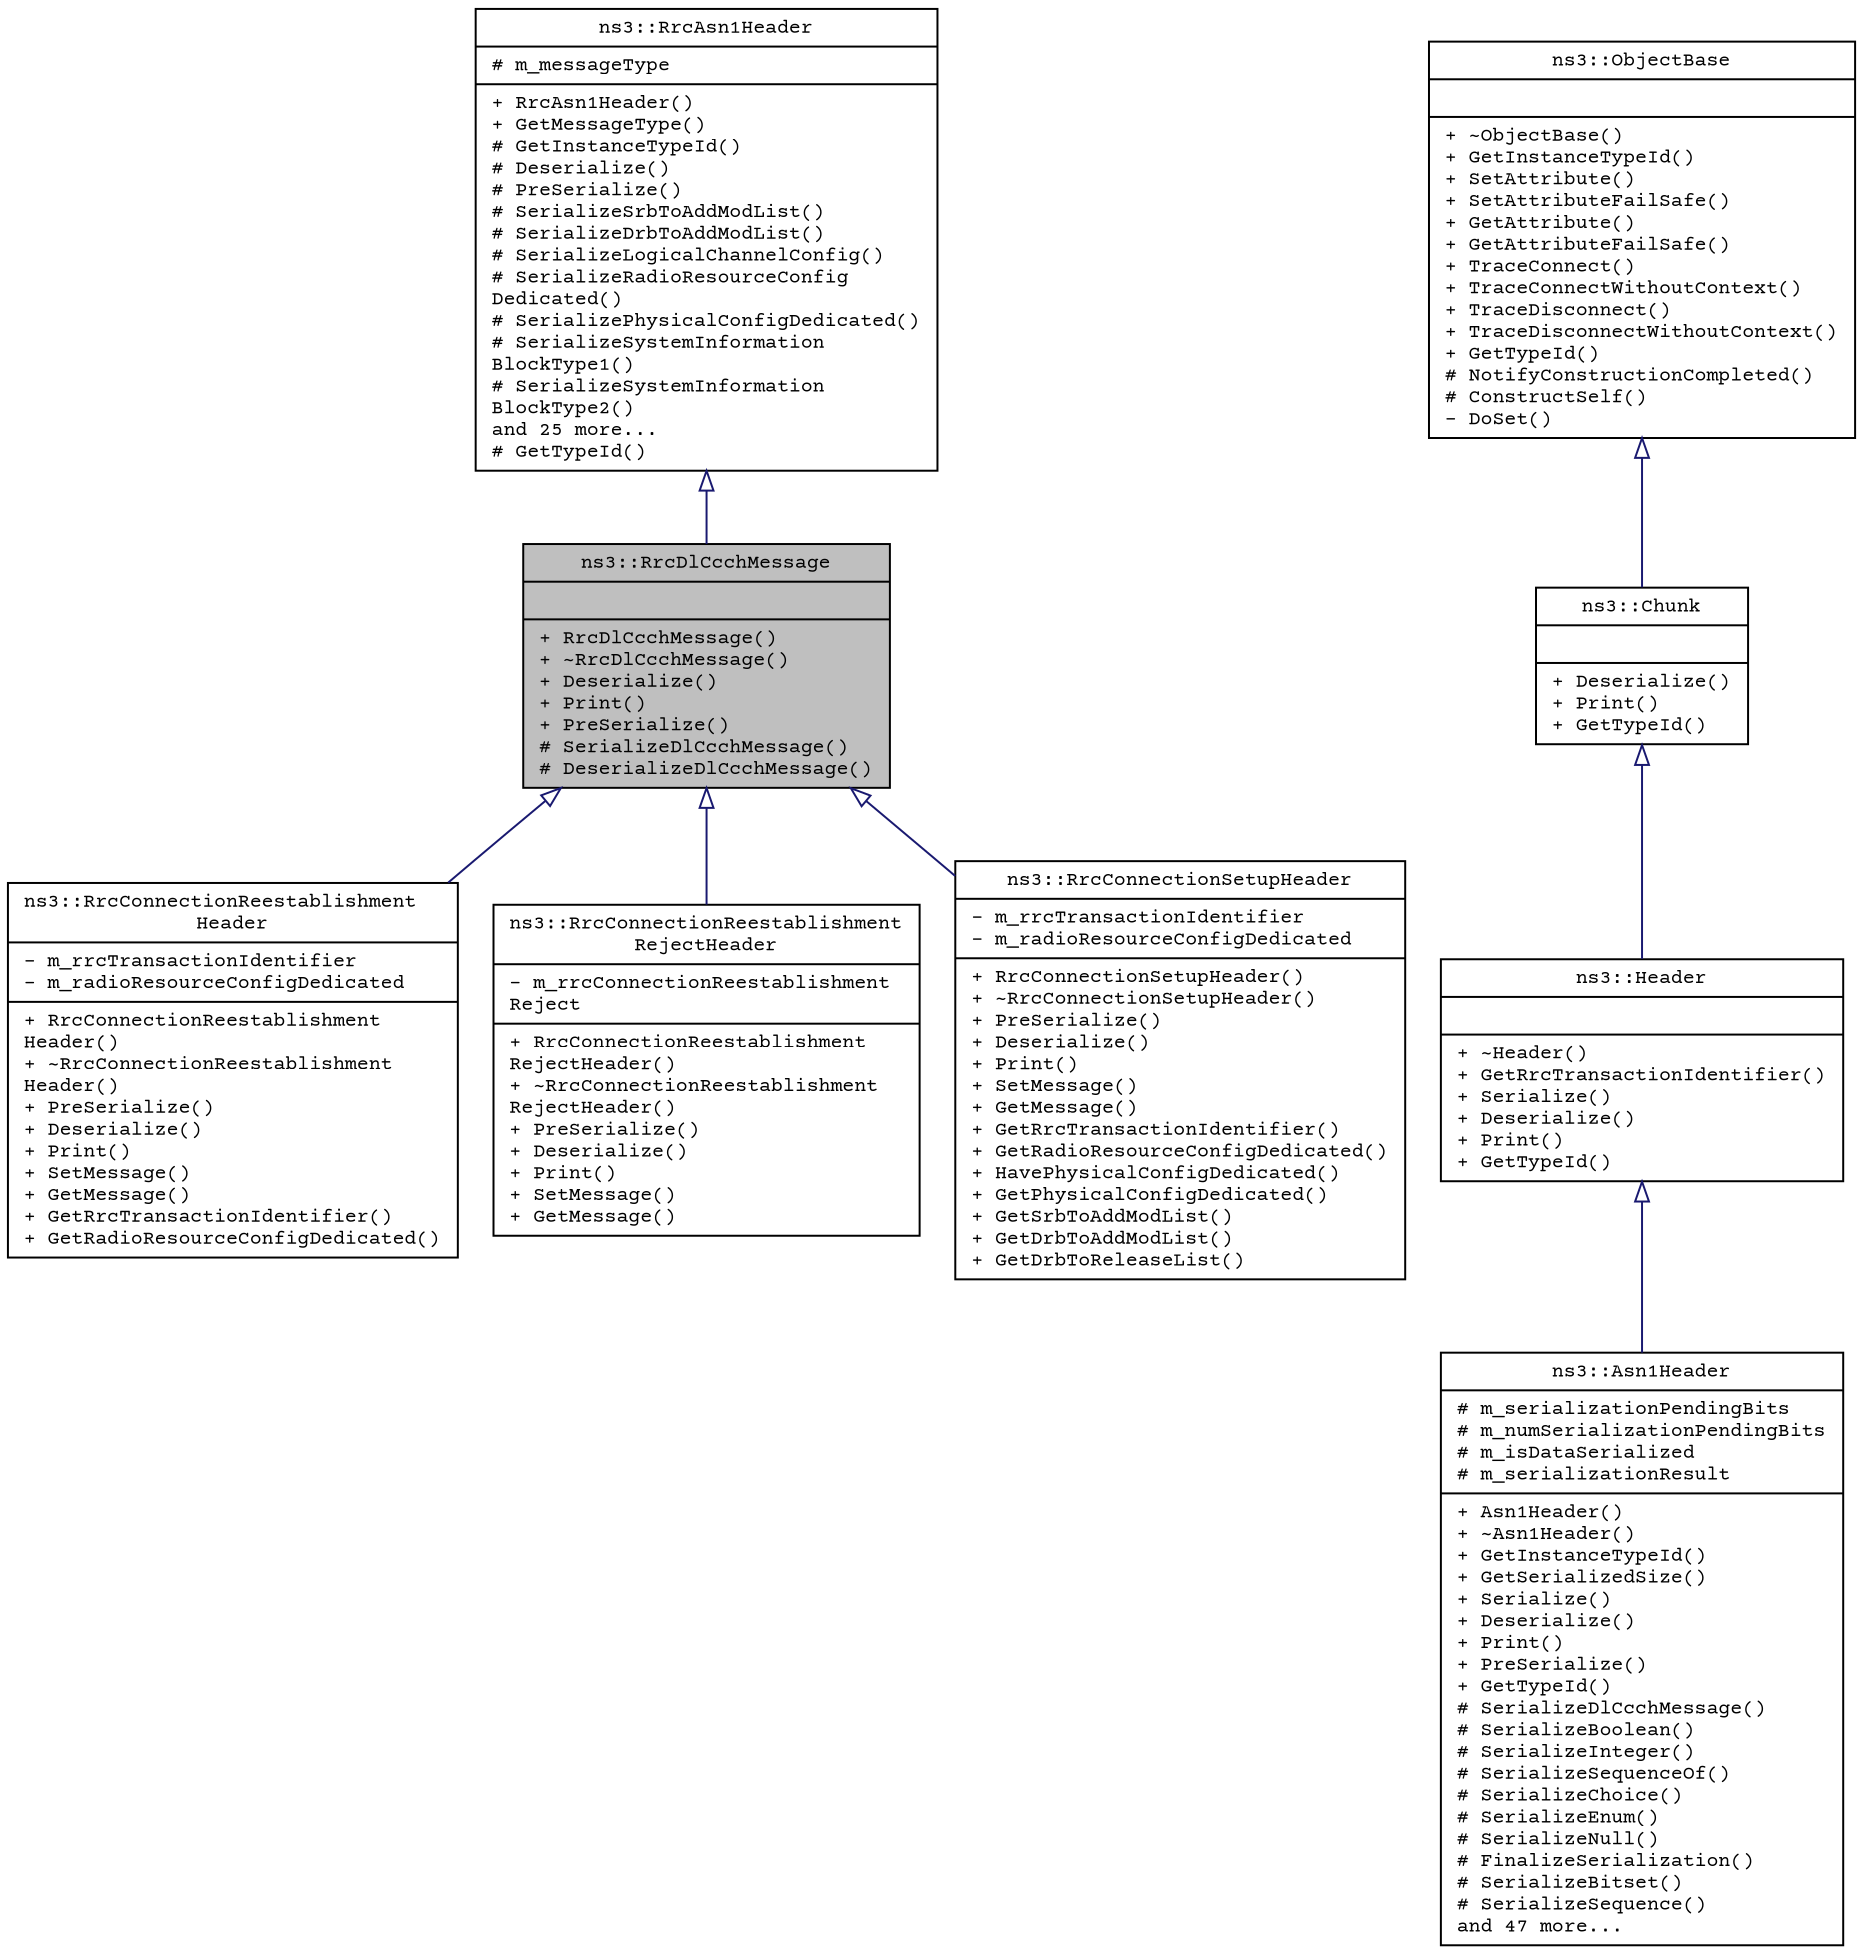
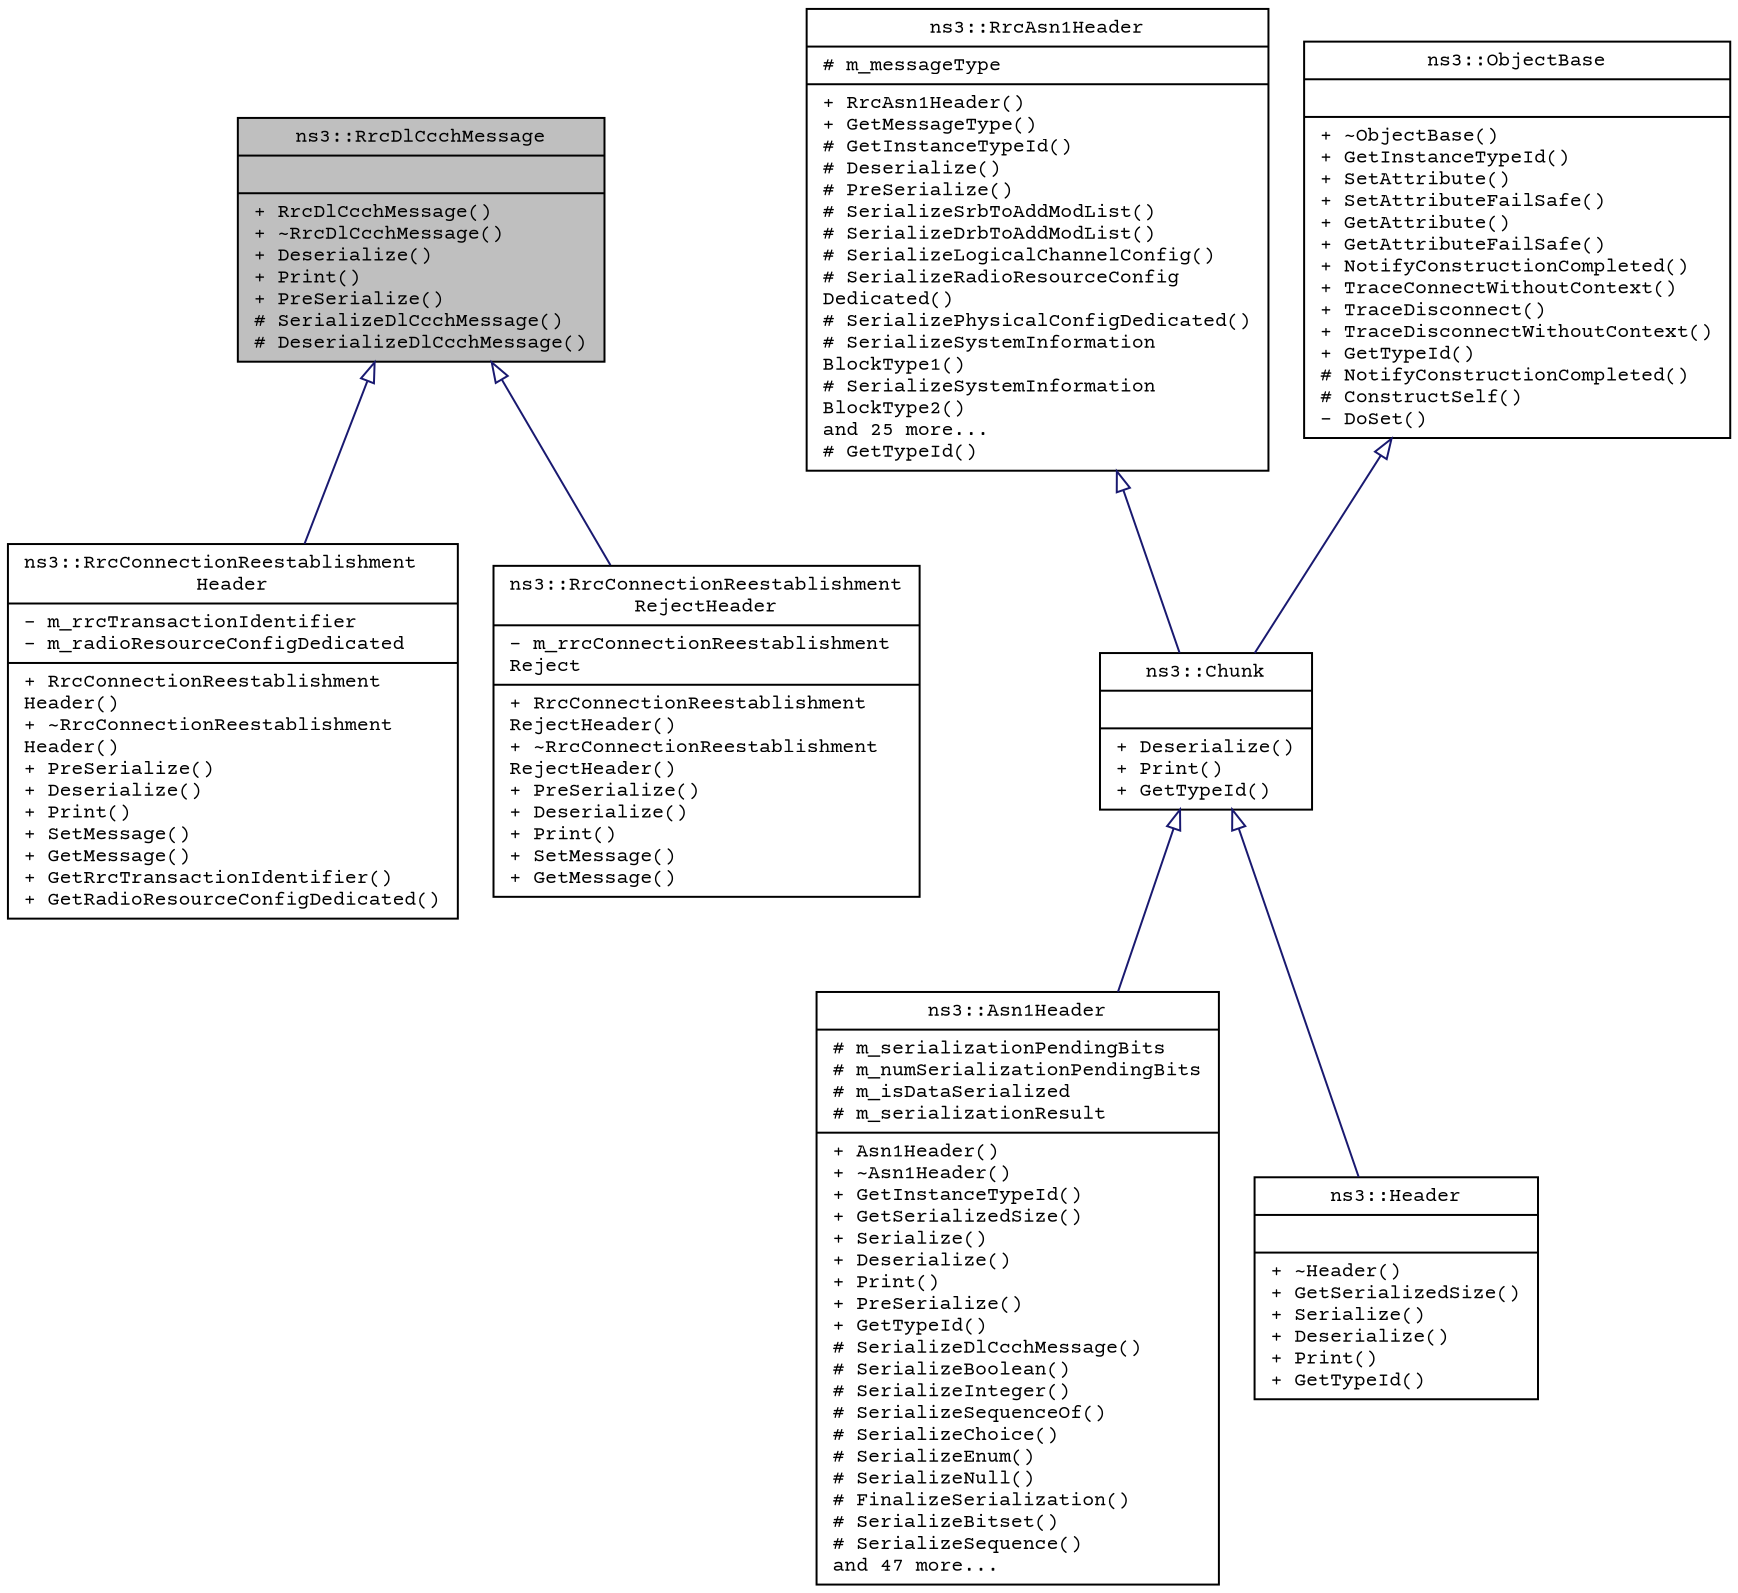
node "ns3::ObjectBase": text "+ TraceConnect()" -> "+ NotifyConstructionCompleted()"
edge "ns3::RrcDlCcchMessage" -> "ns3::RrcAsn1Header": now "ns3::Chunk" -> "ns3::RrcAsn1Header"
node "ns3::RrcConnectionSetupHeader": removed
node "ns3::Header": text "+ GetRrcTransactionIdentifier()" -> "+ GetSerializedSize()"
edge "ns3::Asn1Header" -> "ns3::Header": now "ns3::Asn1Header" -> "ns3::Chunk"
